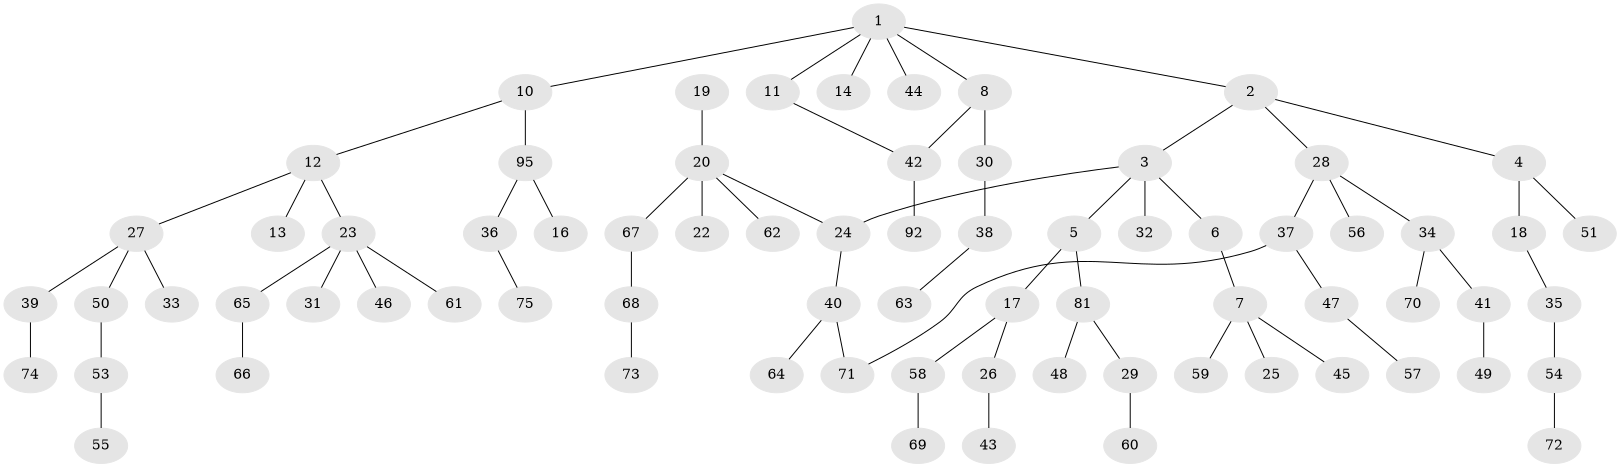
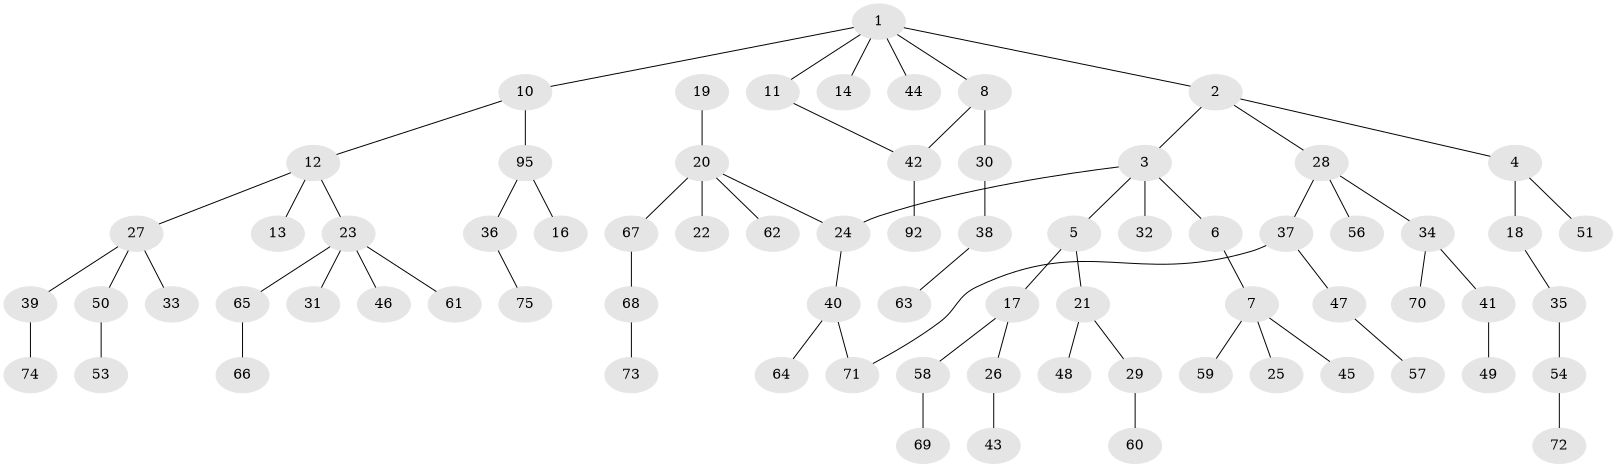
node "81": label "81" -> "21"
node "55": removed
